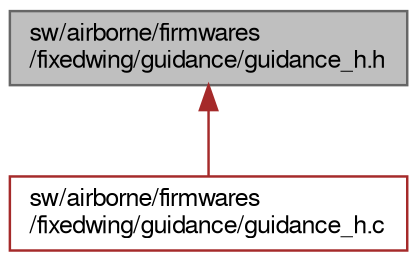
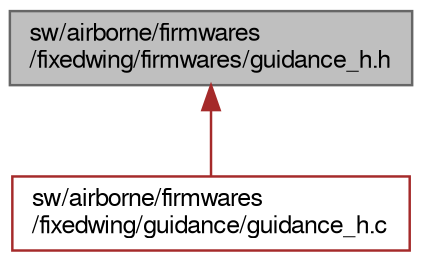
node "sw/airborne/firmwares /fixedwing/guidance/guidance_h.h": label "sw/airborne/firmwares /fixedwing/guidance/guidance_h.h" -> "sw/airborne/firmwares /fixedwing/firmwares/guidance_h.h"
